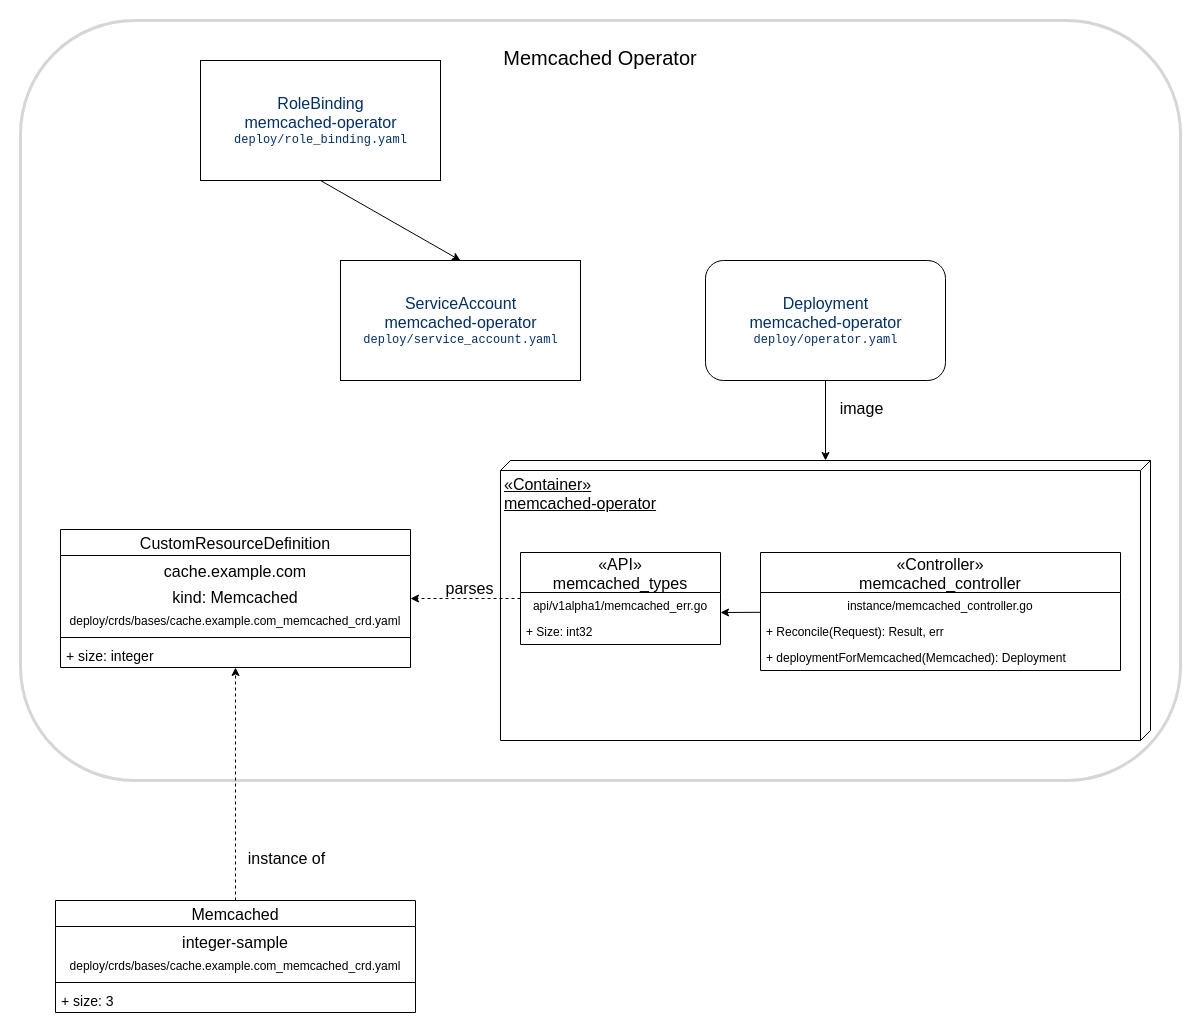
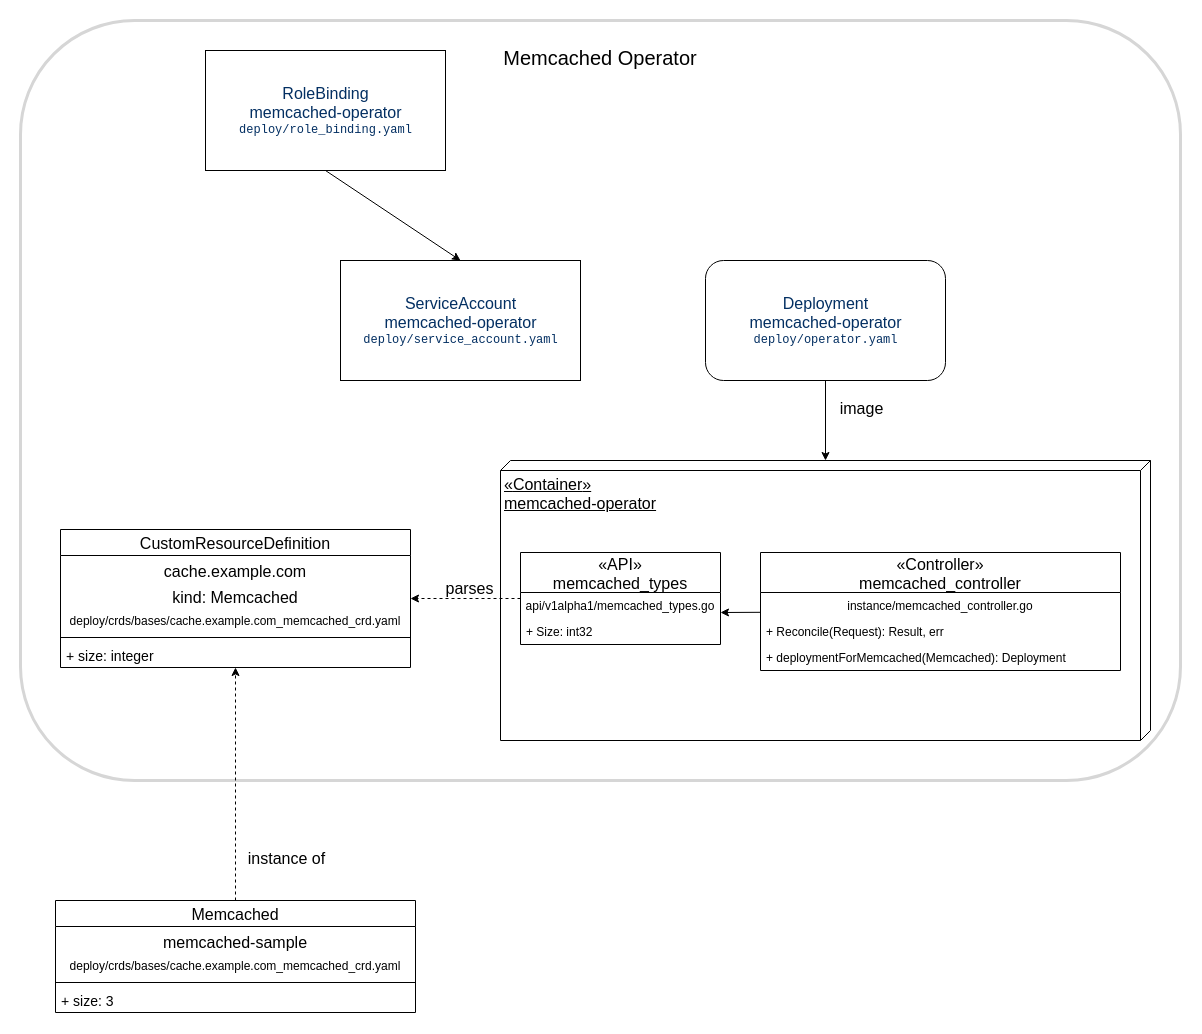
node "RoleBinding memcached-operator deploy/role_binding.yaml": moved (321, 121) -> (326, 111)
node "api/v1alpha1/memcached_err.go": label "api/v1alpha1/memcached_err.go" -> "api/v1alpha1/memcached_types.go"
node "integer-sample": label "integer-sample" -> "memcached-sample"
